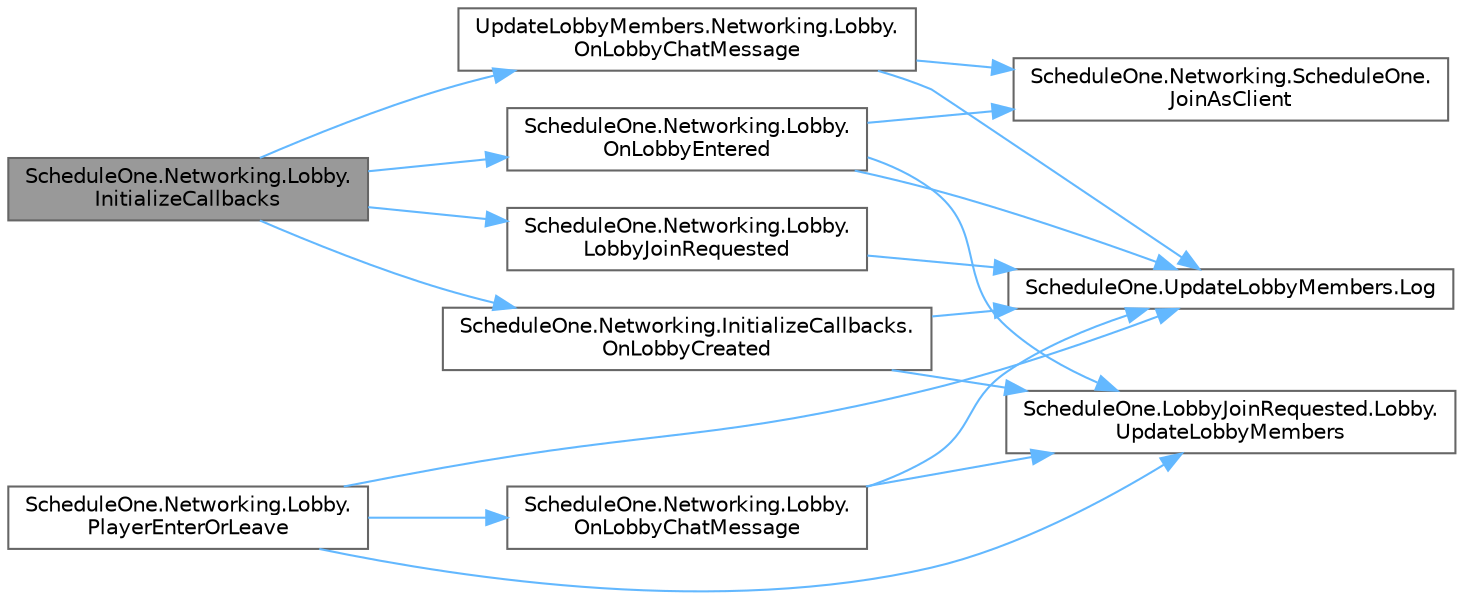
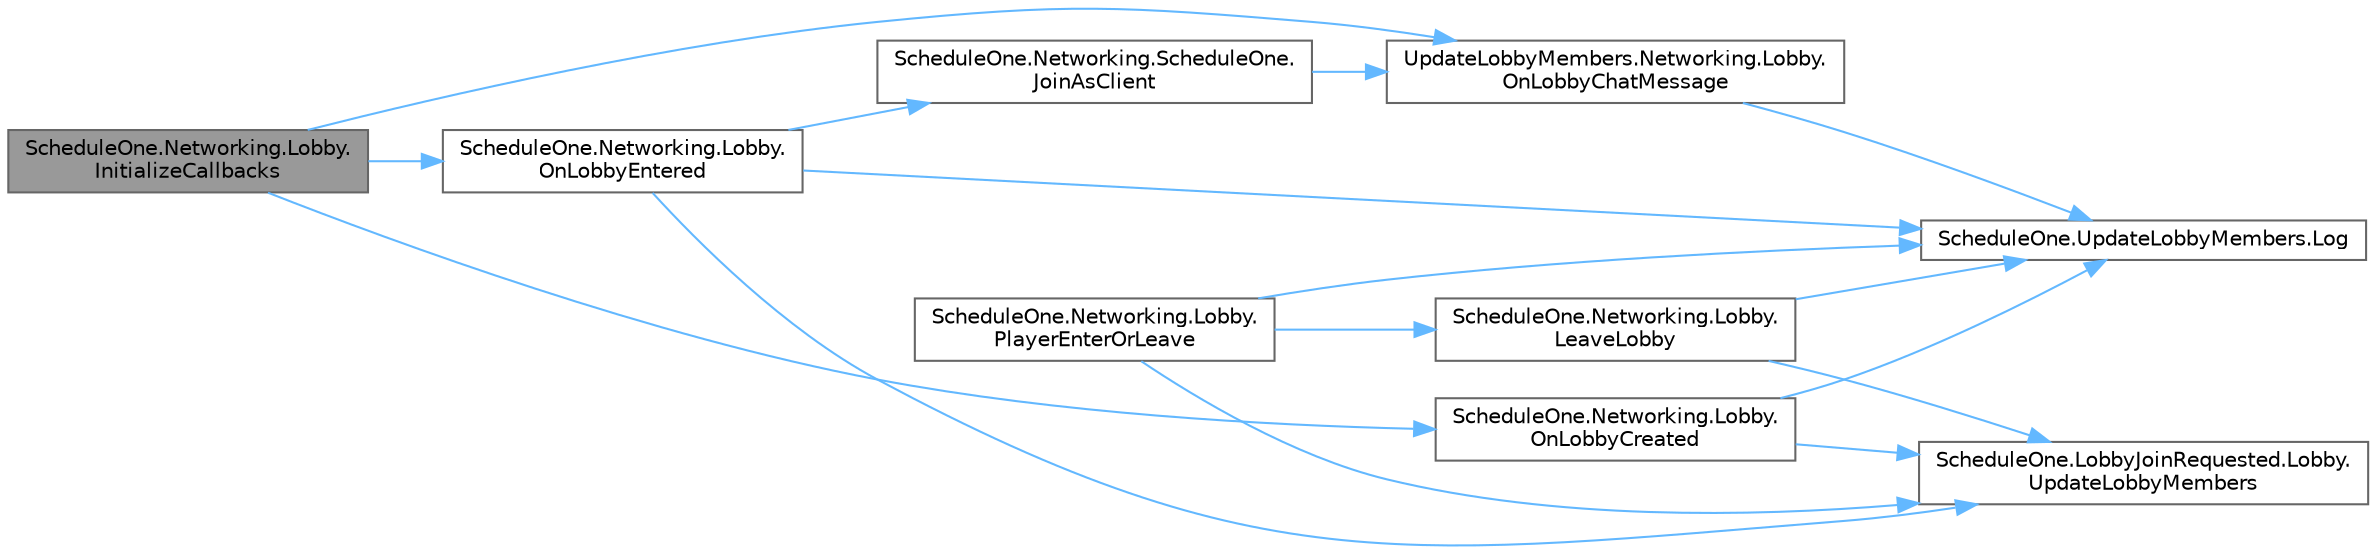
edge "UpdateLobbyMembers.Networking.Lobby. OnLobbyChatMessage" -> "ScheduleOne.Networking.ScheduleOne. JoinAsClient": reversed
node "ScheduleOne.Networking.Lobby. LobbyJoinRequested": removed
node "ScheduleOne.Networking.InitializeCallbacks. OnLobbyCreated": label "ScheduleOne.Networking.InitializeCallbacks. OnLobbyCreated" -> "ScheduleOne.Networking.Lobby. OnLobbyCreated"
node "ScheduleOne.Networking.Lobby. OnLobbyChatMessage": label "ScheduleOne.Networking.Lobby. OnLobbyChatMessage" -> "ScheduleOne.Networking.Lobby. LeaveLobby"
